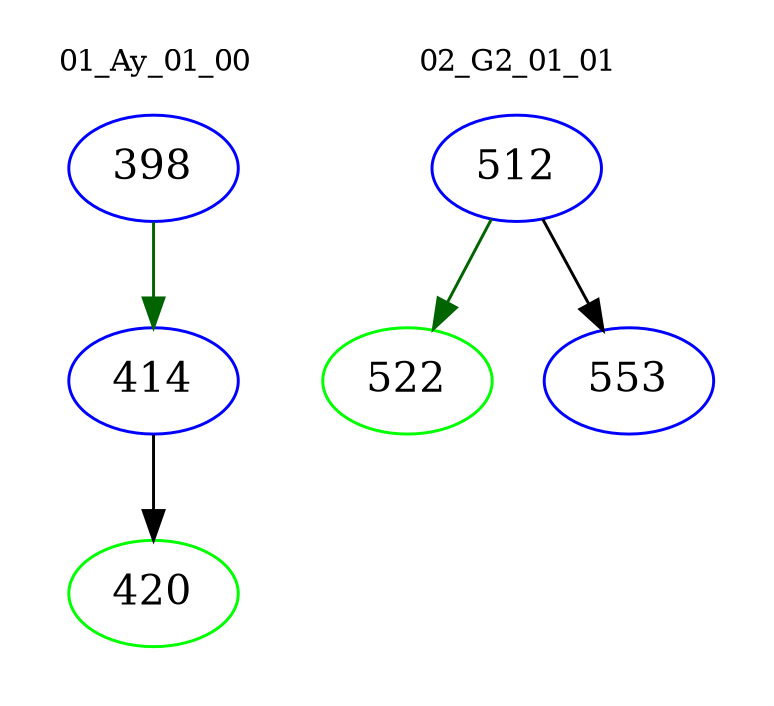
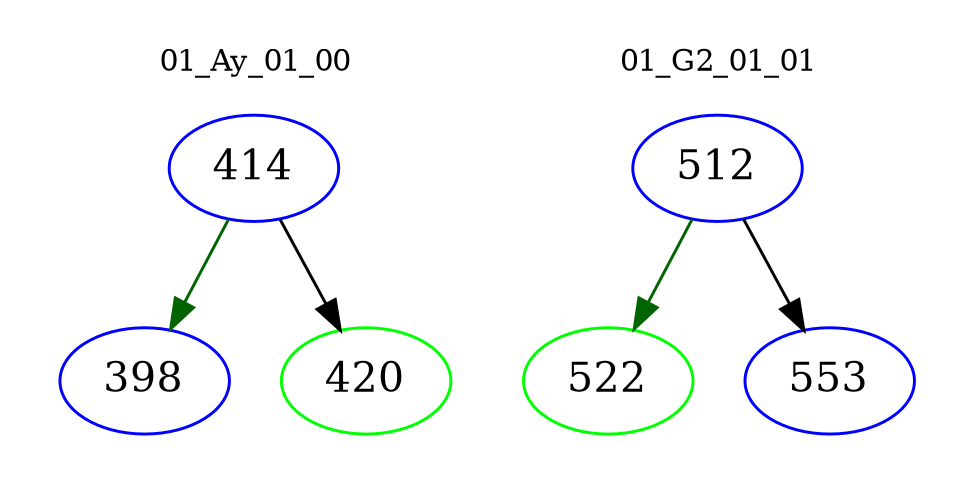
cluster "02_G2_01_01": label "02_G2_01_01" -> "01_G2_01_01"
edge "398" -> "414": reversed
